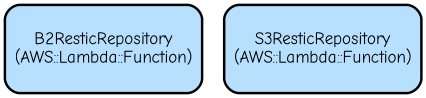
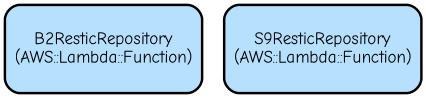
node "S3ResticRepository (AWS::Lambda::Function)": label "S3ResticRepository (AWS::Lambda::Function)" -> "S9ResticRepository (AWS::Lambda::Function)"
